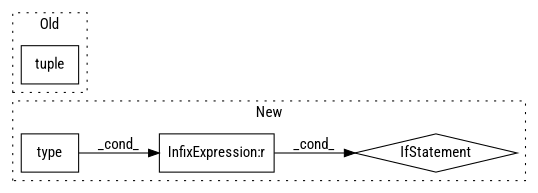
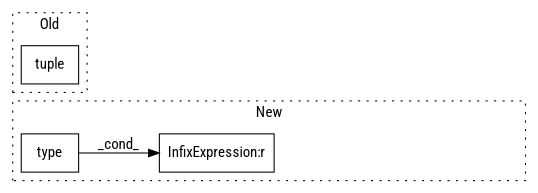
node "IfStatement": removed
